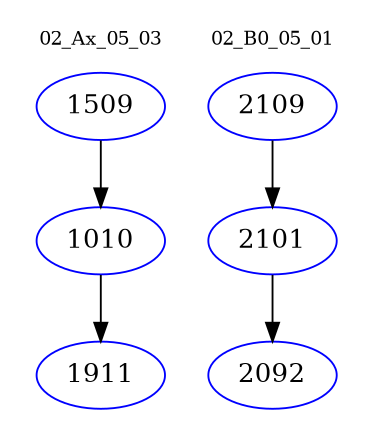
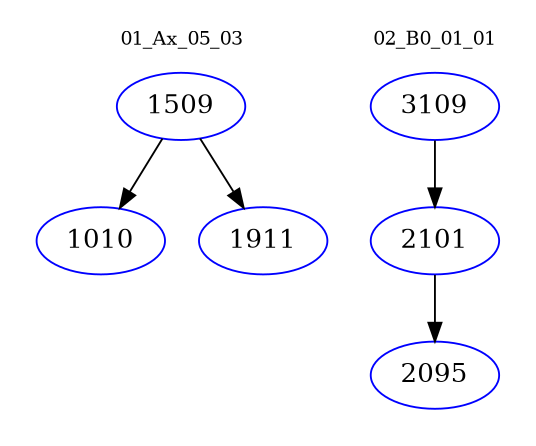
cluster "02_Ax_05_03": label "02_Ax_05_03" -> "01_Ax_05_03"
cluster "02_B0_05_01": label "02_B0_05_01" -> "02_B0_01_01"
node "2109": label "2109" -> "3109"
edge "1010" -> "1911": now "1509" -> "1911"
node "2092": label "2092" -> "2095"
